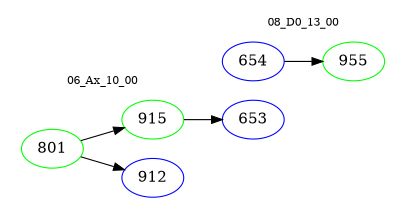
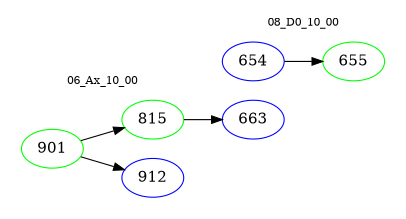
cluster "08_D0_13_00": label "08_D0_13_00" -> "08_D0_10_00"
node "955": label "955" -> "655"
node "915": label "915" -> "815"
node "653": label "653" -> "663"
node "801": label "801" -> "901"
